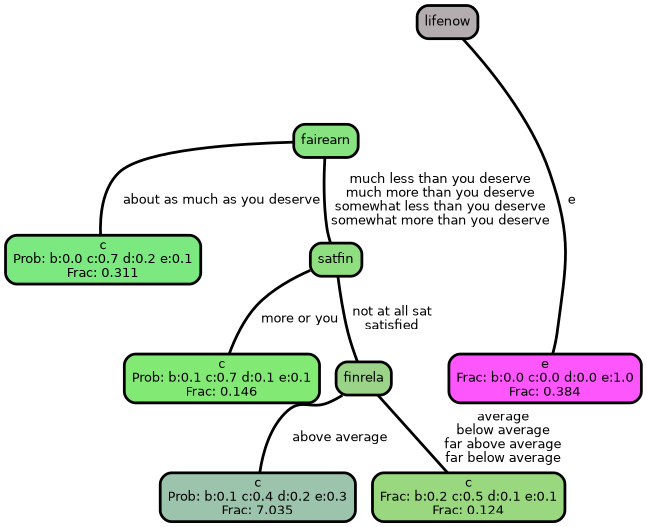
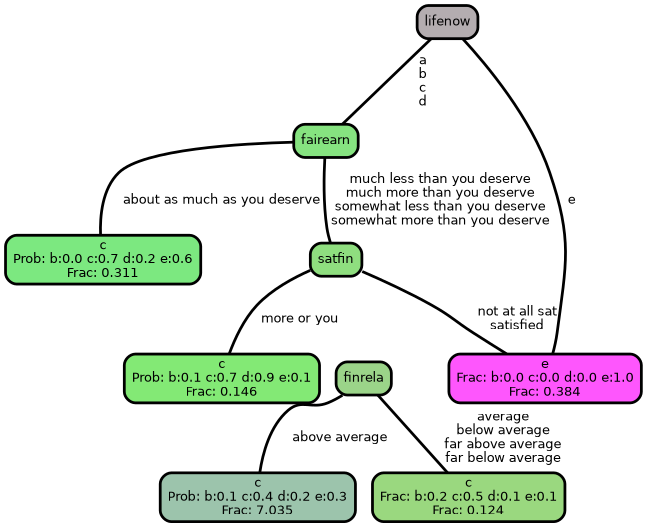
edge "lifenow" -- "fairearn": added, label "a b c d"
node "c Prob: b:0.0 c:0.7 d:0.2 e:0.1 Frac: 0.311": label "c Prob: b:0.0 c:0.7 d:0.2 e:0.1 Frac: 0.311" -> "c Prob: b:0.0 c:0.7 d:0.2 e:0.6 Frac: 0.311"
edge "satfin" -- "finrela": now "satfin" -- "e Frac: b:0.0 c:0.0 d:0.0 e:1.0 Frac: 0.384"
node "c Prob: b:0.1 c:0.7 d:0.1 e:0.1 Frac: 0.146": label "c Prob: b:0.1 c:0.7 d:0.1 e:0.1 Frac: 0.146" -> "c Prob: b:0.1 c:0.7 d:0.9 e:0.1 Frac: 0.146"
